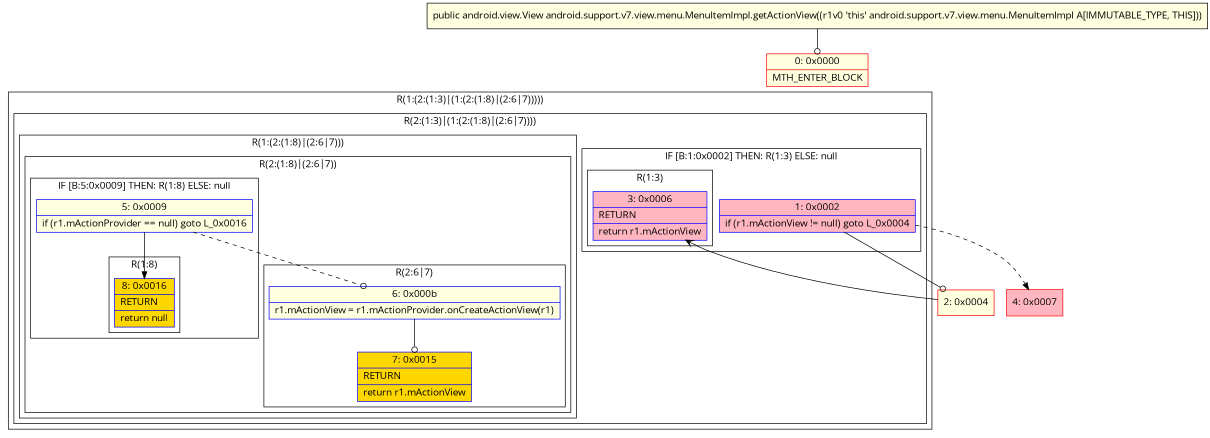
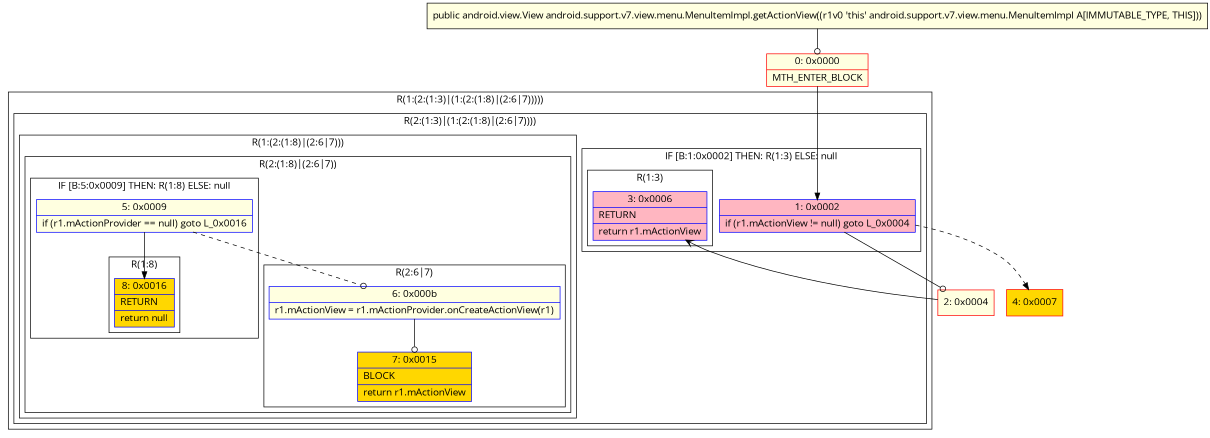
edge "0: 0x0000" -> "1: 0x0002": added
node "4: 0x0007": fillcolor lightpink -> gold
node "7: 0x0015": text "RETURN" -> "BLOCK"
